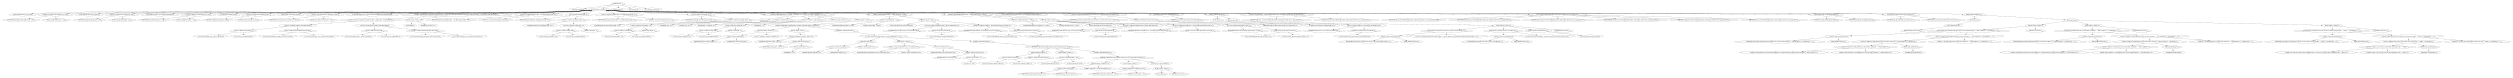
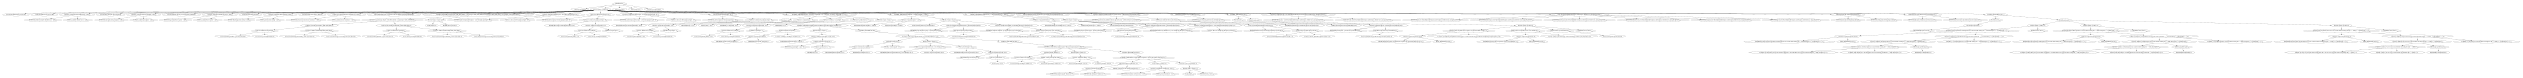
node "(LOCAL,File stdDescriptor: java.io.File)": added
